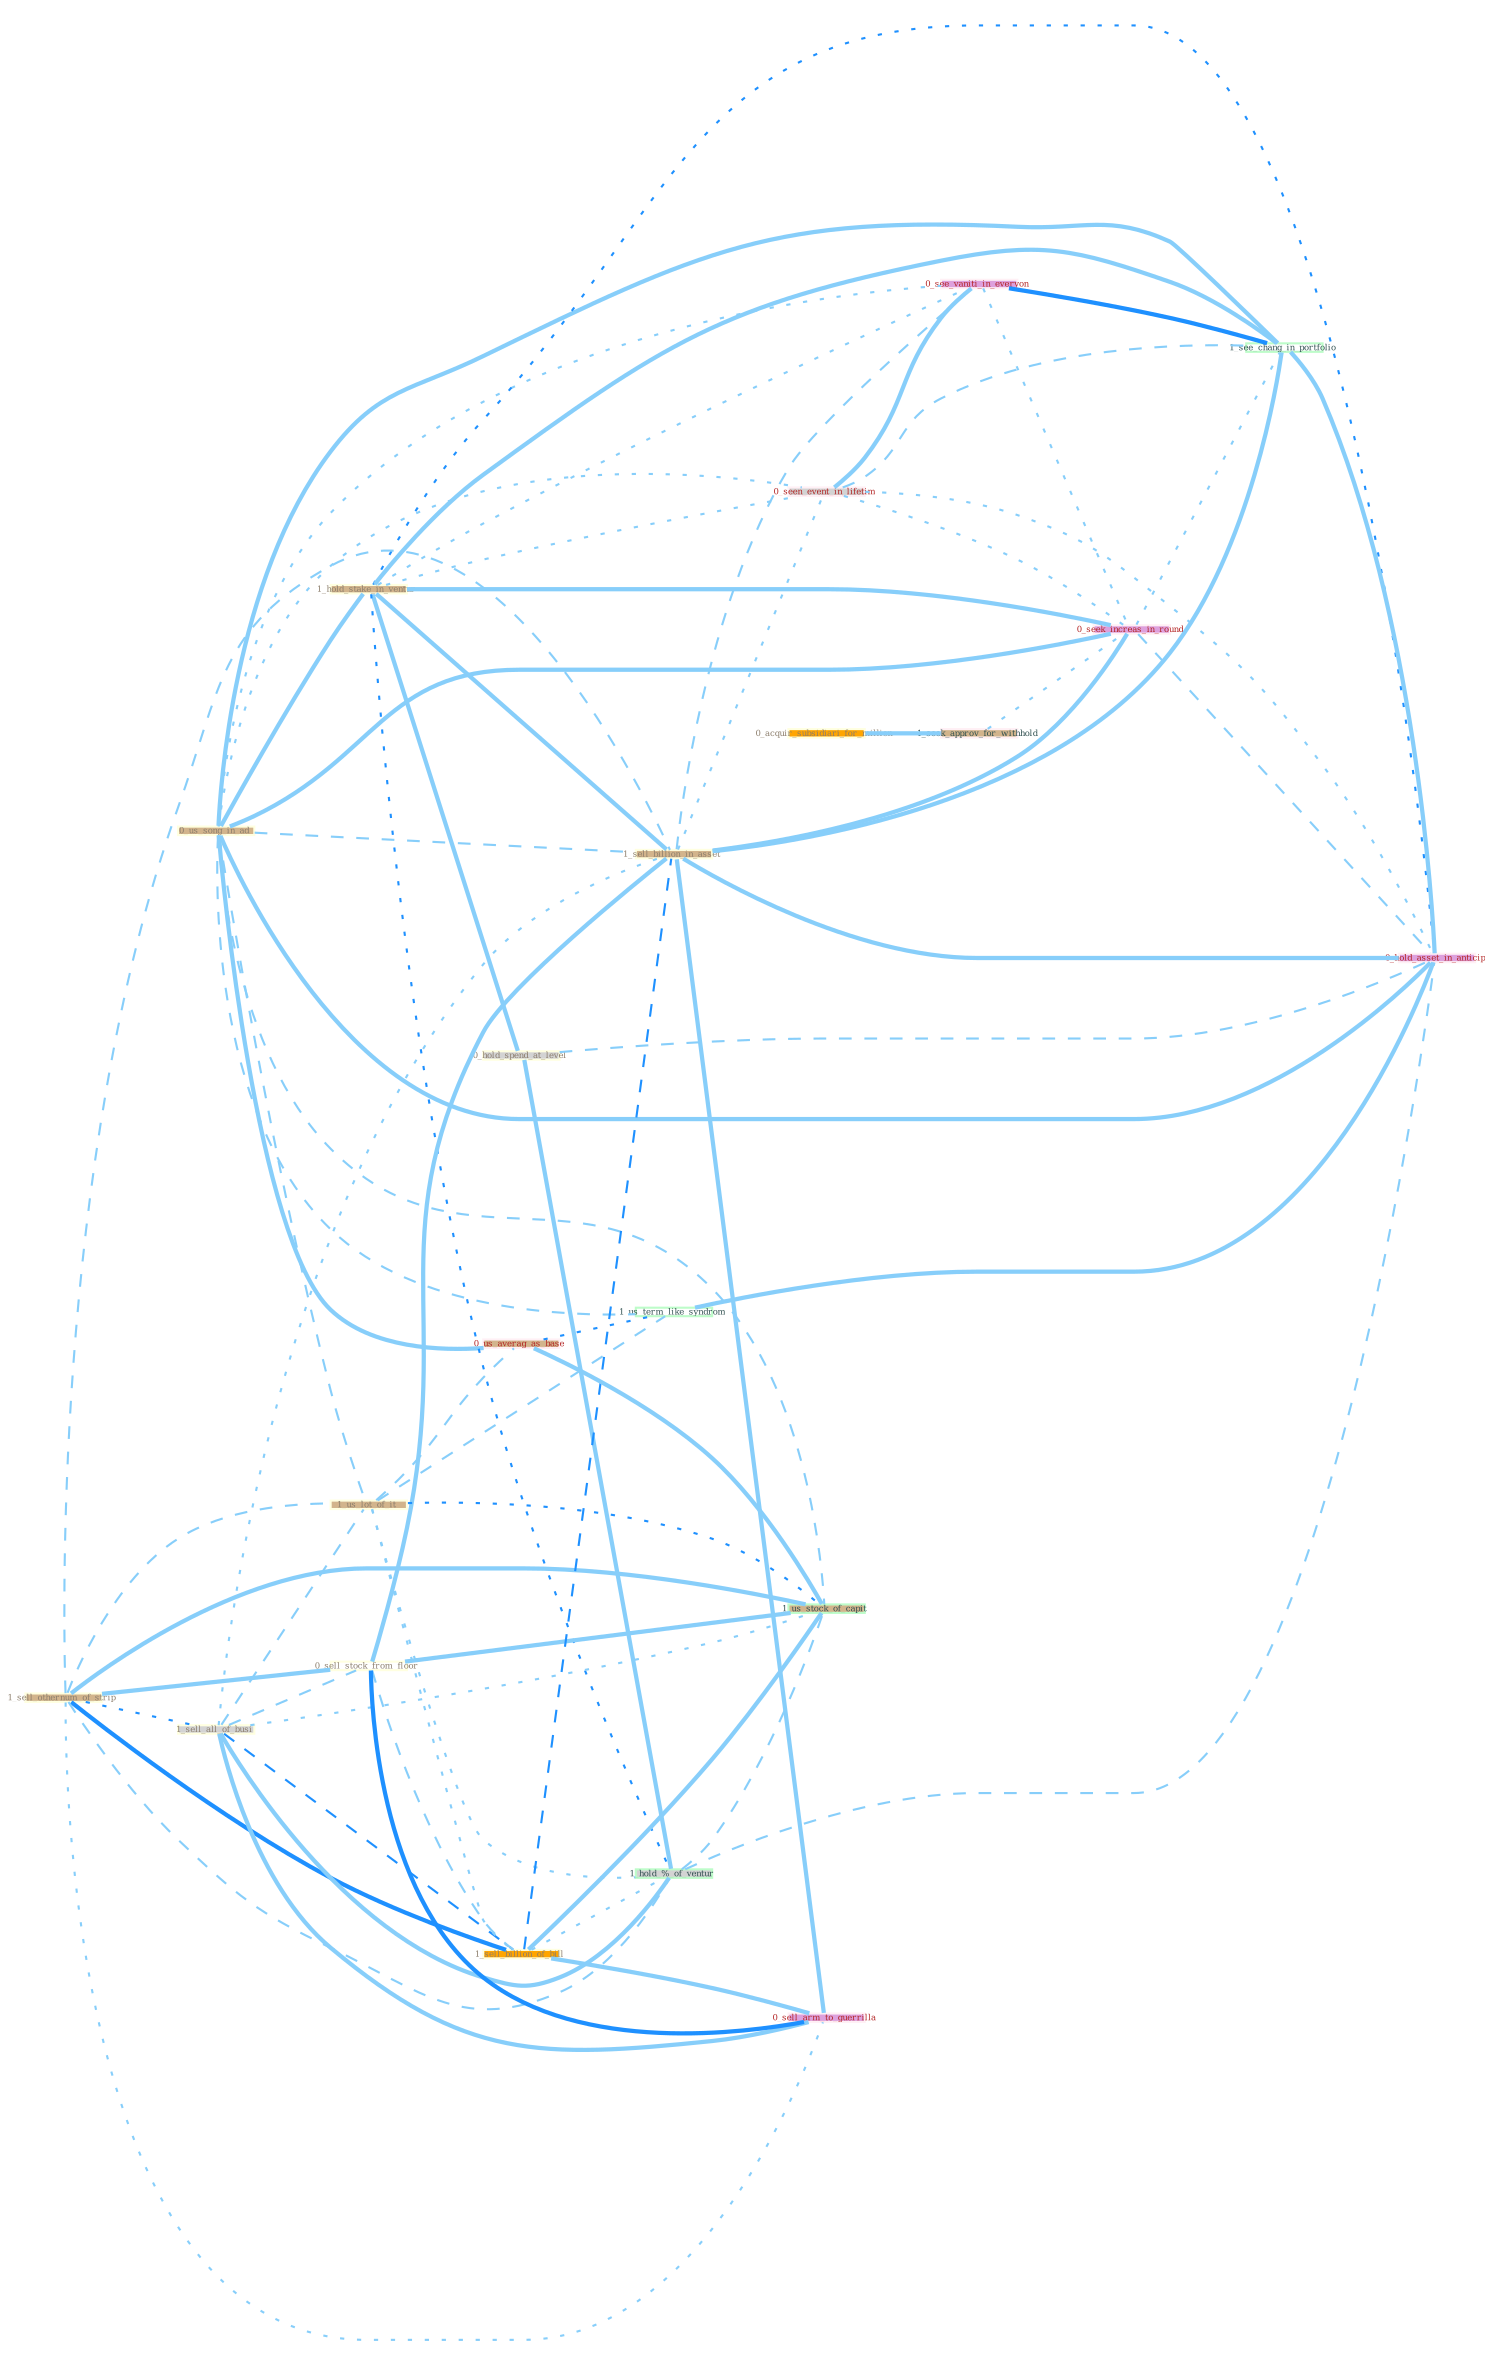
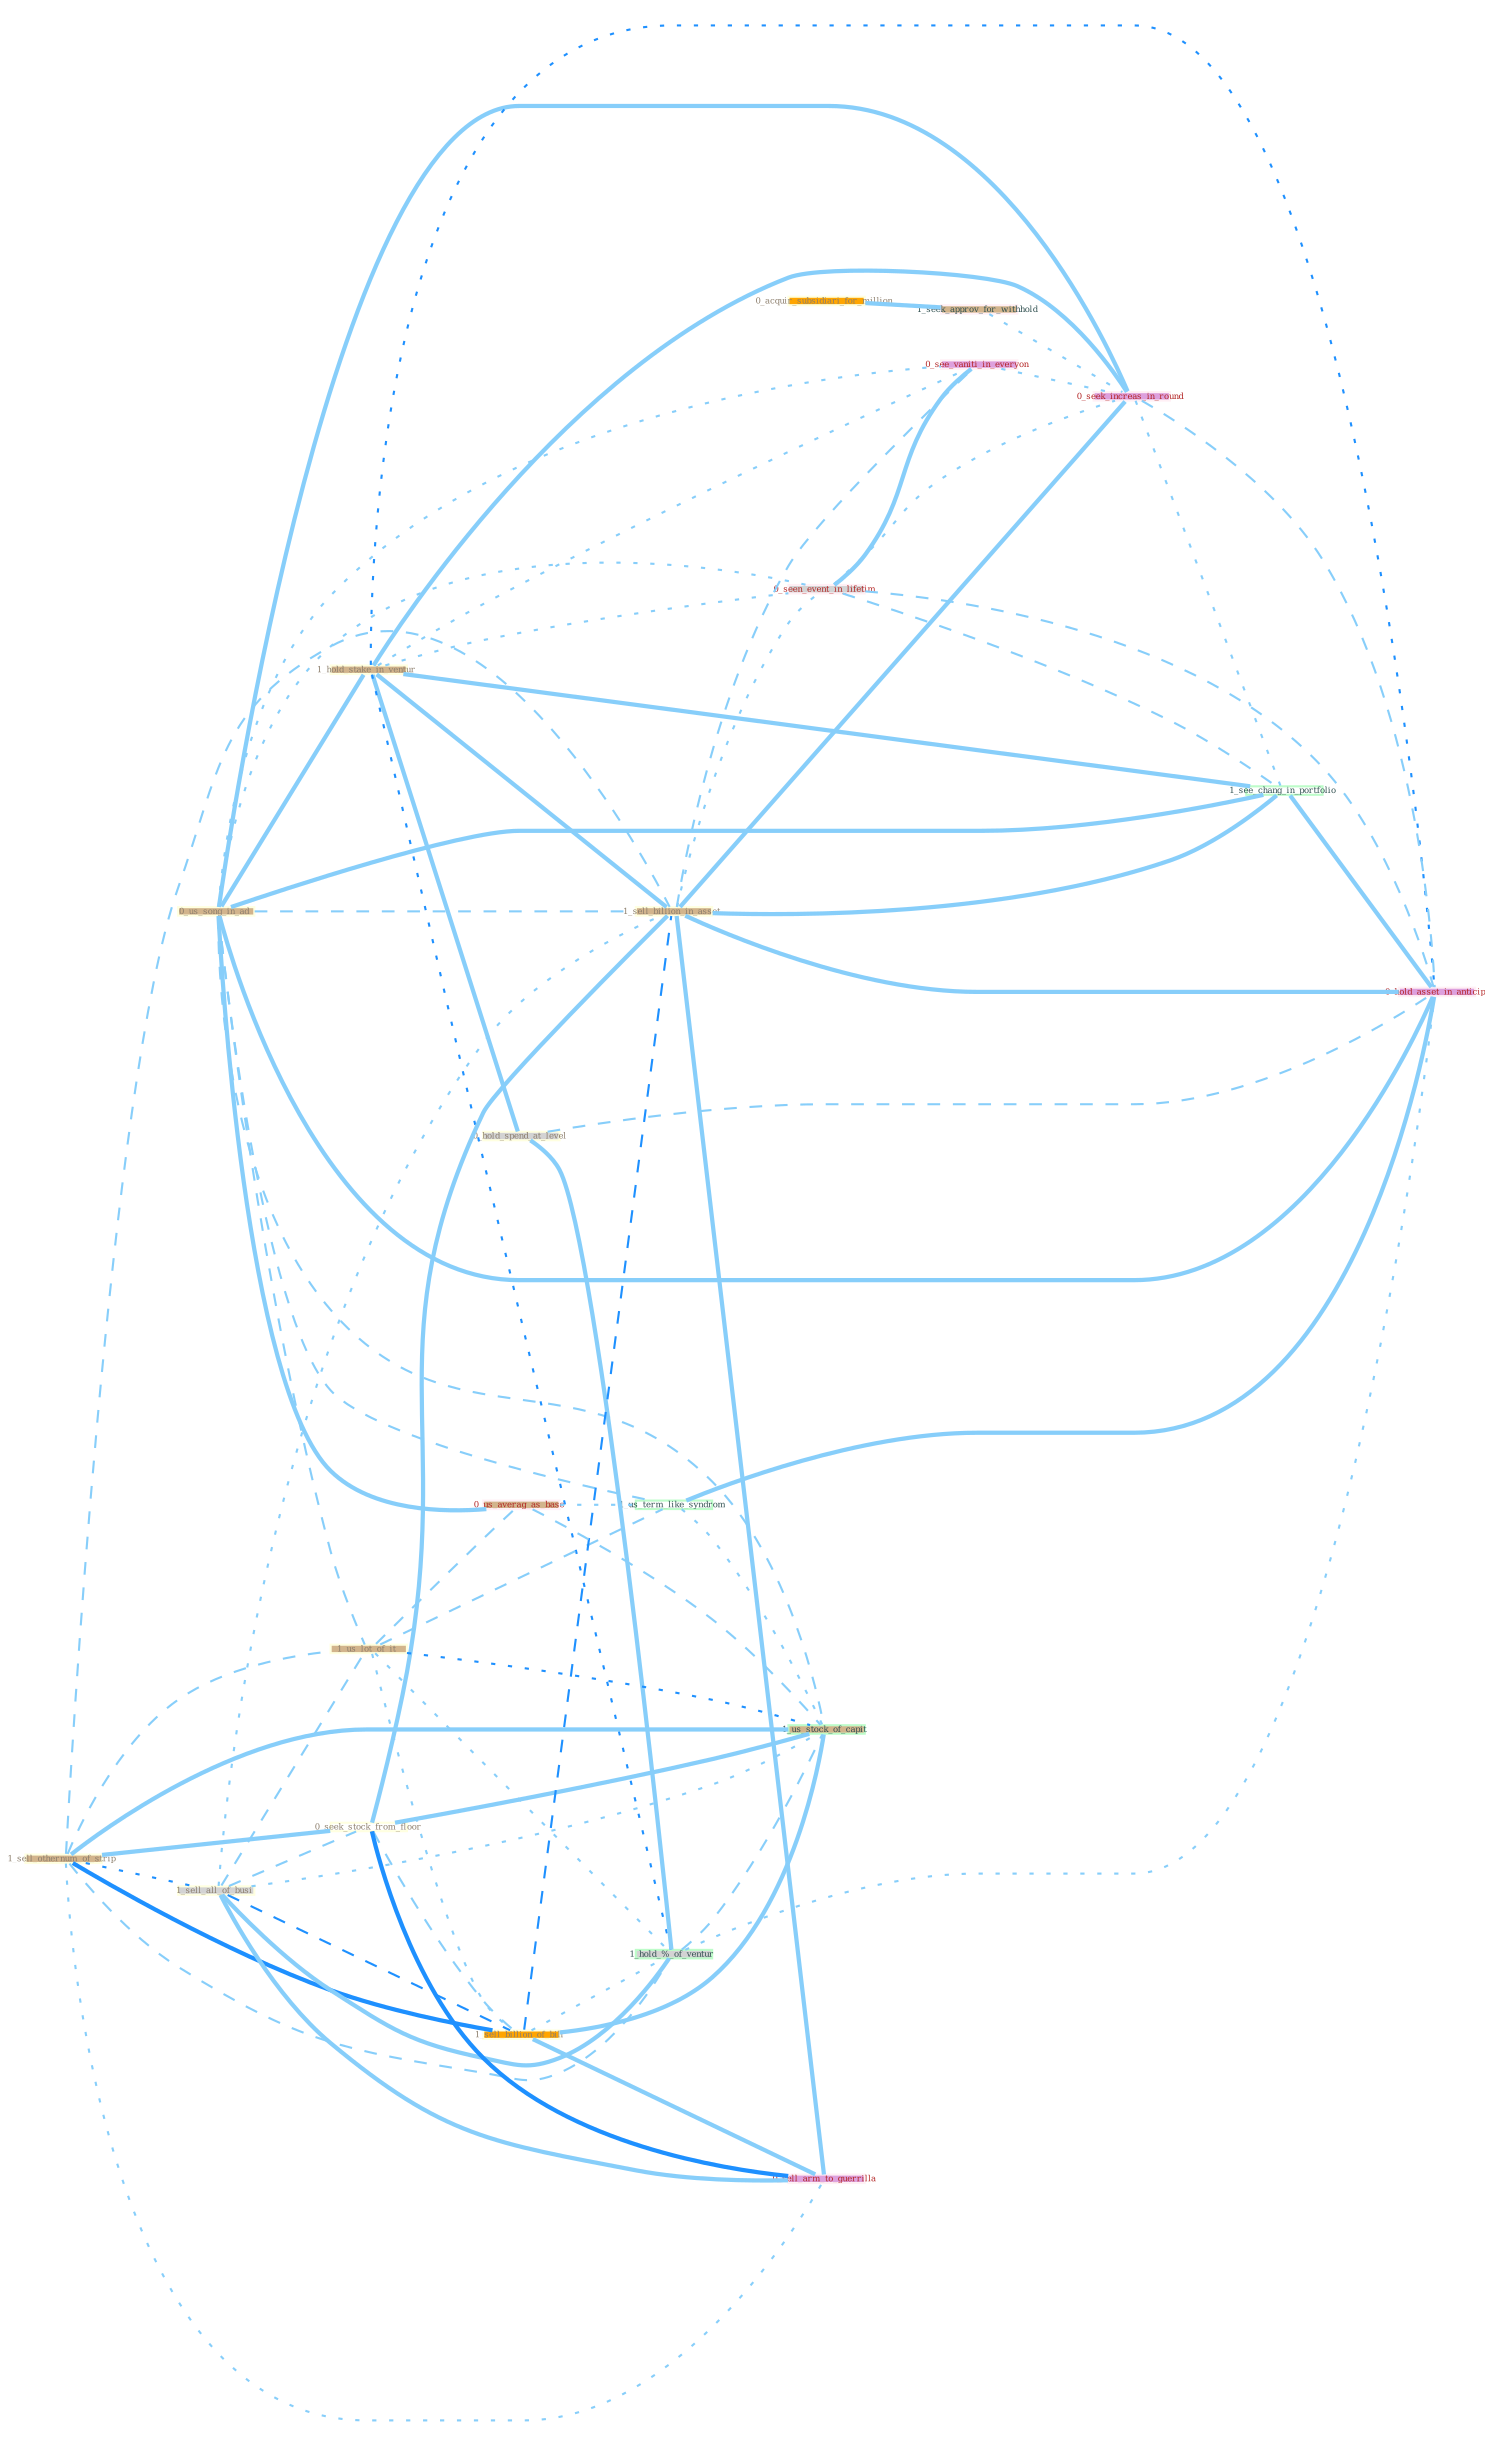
edge "0_see_vaniti_in_everyon" -- "1_see_chang_in_portfolio": removed
edge "0_seen_event_in_lifetim" -- "0_hold_asset_in_anticip": style dotted -> dashed
edge "1_us_term_like_syndrom" -- "0_us_averag_as_base": color #1e90ff -> #87cefa
edge "0_us_averag_as_base" -- "1_us_stock_of_capit": style bold -> dashed
edge "0_hold_asset_in_anticip" -- "1_hold_%_of_ventur": style dashed -> dotted
edge "1_us_term_like_syndrom" -- "1_us_stock_of_capit": added
node "0_sell_stock_from_floor": label "0_sell_stock_from_floor" -> "0_seek_stock_from_floor"
